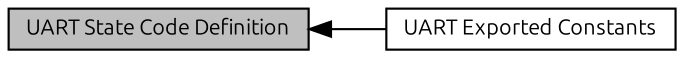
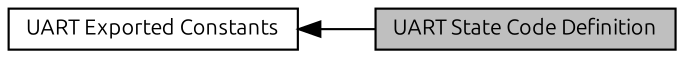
edge "UART Exported Constants" -> "UART State Code Definition": reversed
